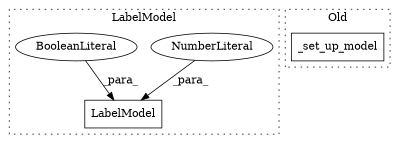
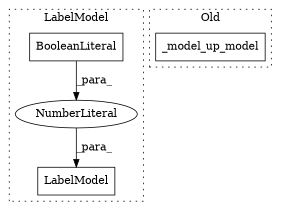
node "BooleanLiteral": shape ellipse -> box
node "_set_up_model": label "_set_up_model" -> "_model_up_model"
edge "BooleanLiteral" -> "LabelModel": now "BooleanLiteral" -> "NumberLiteral"
